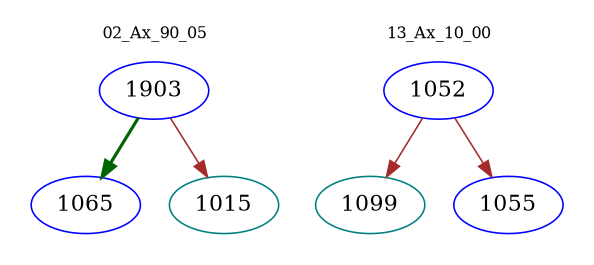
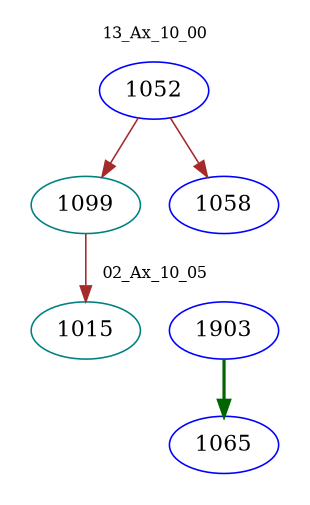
cluster "02_Ax_90_05": label "02_Ax_90_05" -> "02_Ax_10_05"
edge "1903" -> "1015": now "1099" -> "1015"
node "1055": label "1055" -> "1058"
